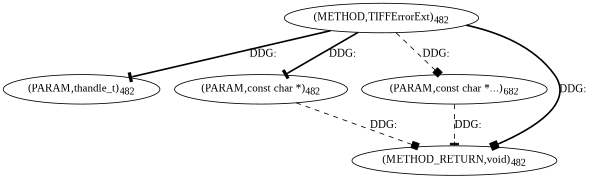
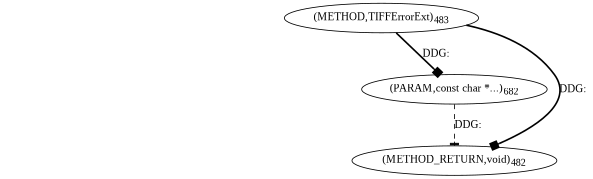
node "(METHOD,TIFFErrorExt)": text "482" -> "483"
edge "(METHOD,TIFFErrorExt)" -> "(PARAM,const char *...)": style dashed -> bold
node "(PARAM,thandle_t)": removed
node "(PARAM,const char *)": removed
